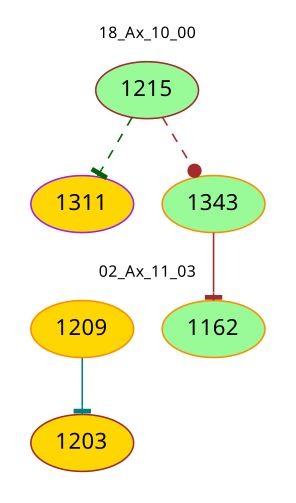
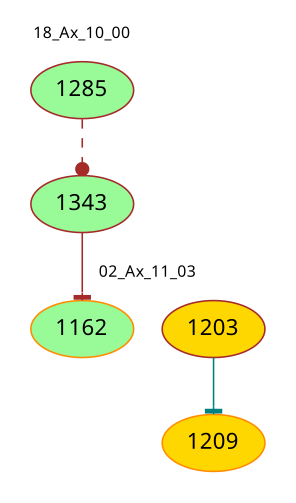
node "1215": label "1215" -> "1285"
node "1311": removed
node "1343": color darkorange -> brown
edge "1209" -> "1203": reversed
